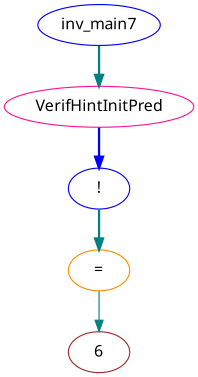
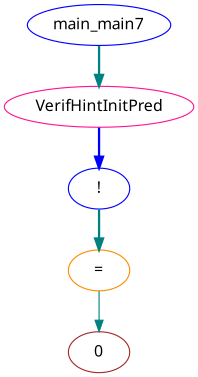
node "inv_main7": label "inv_main7" -> "main_main7"
node "6": label "6" -> "0"
